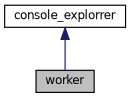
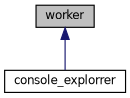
edge "worker" -> "console_explorrer": reversed
